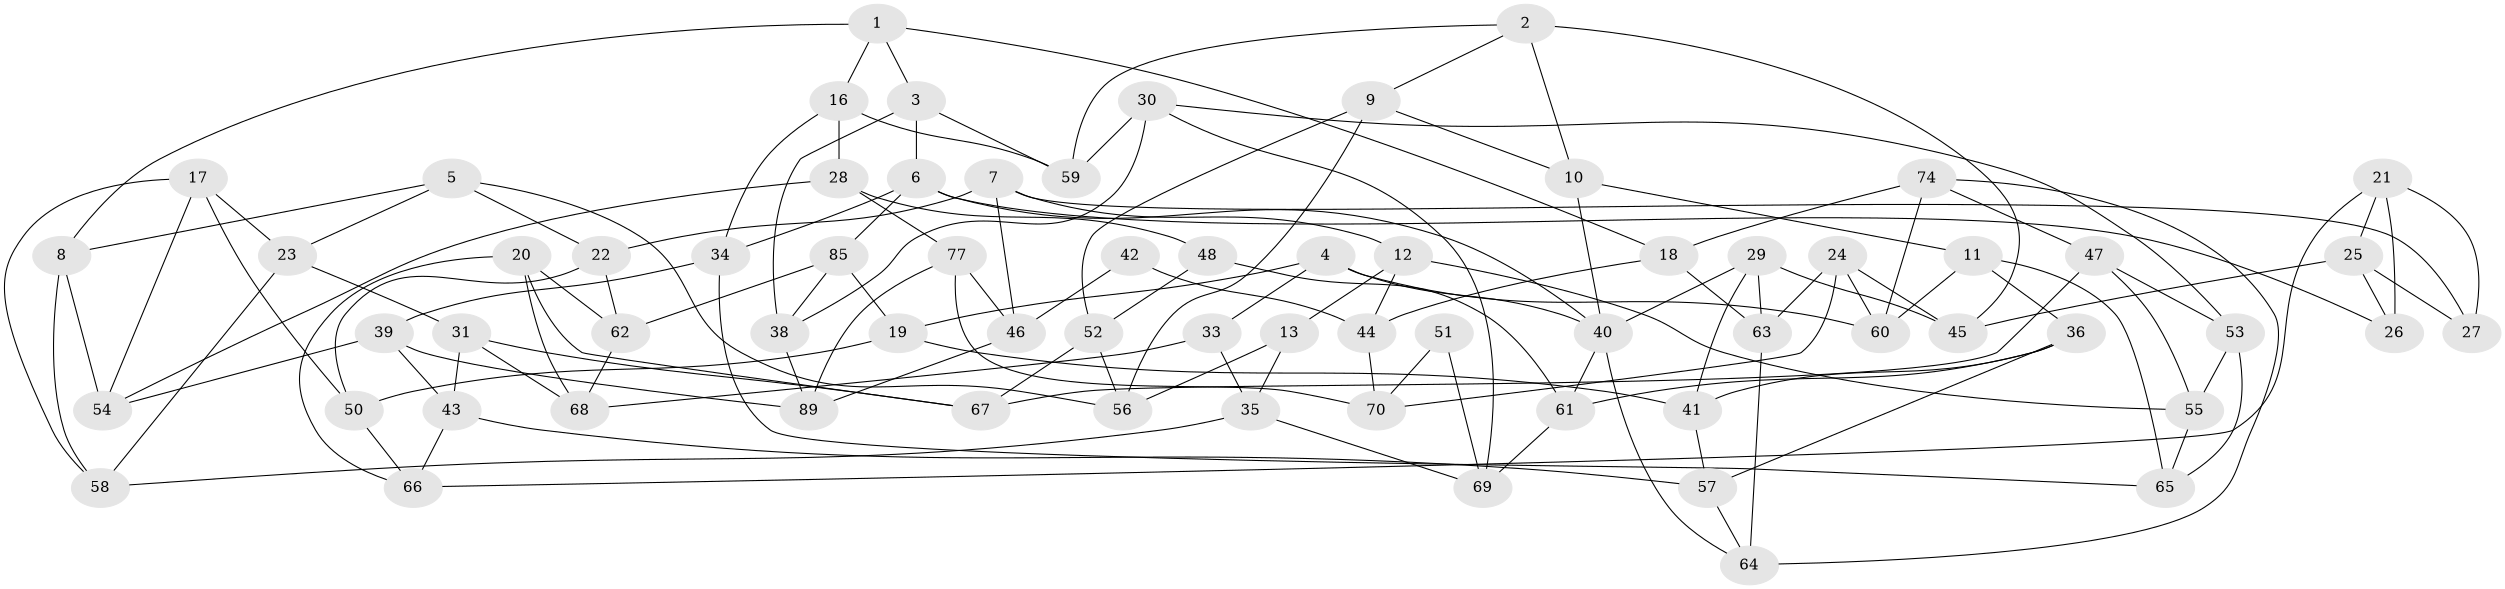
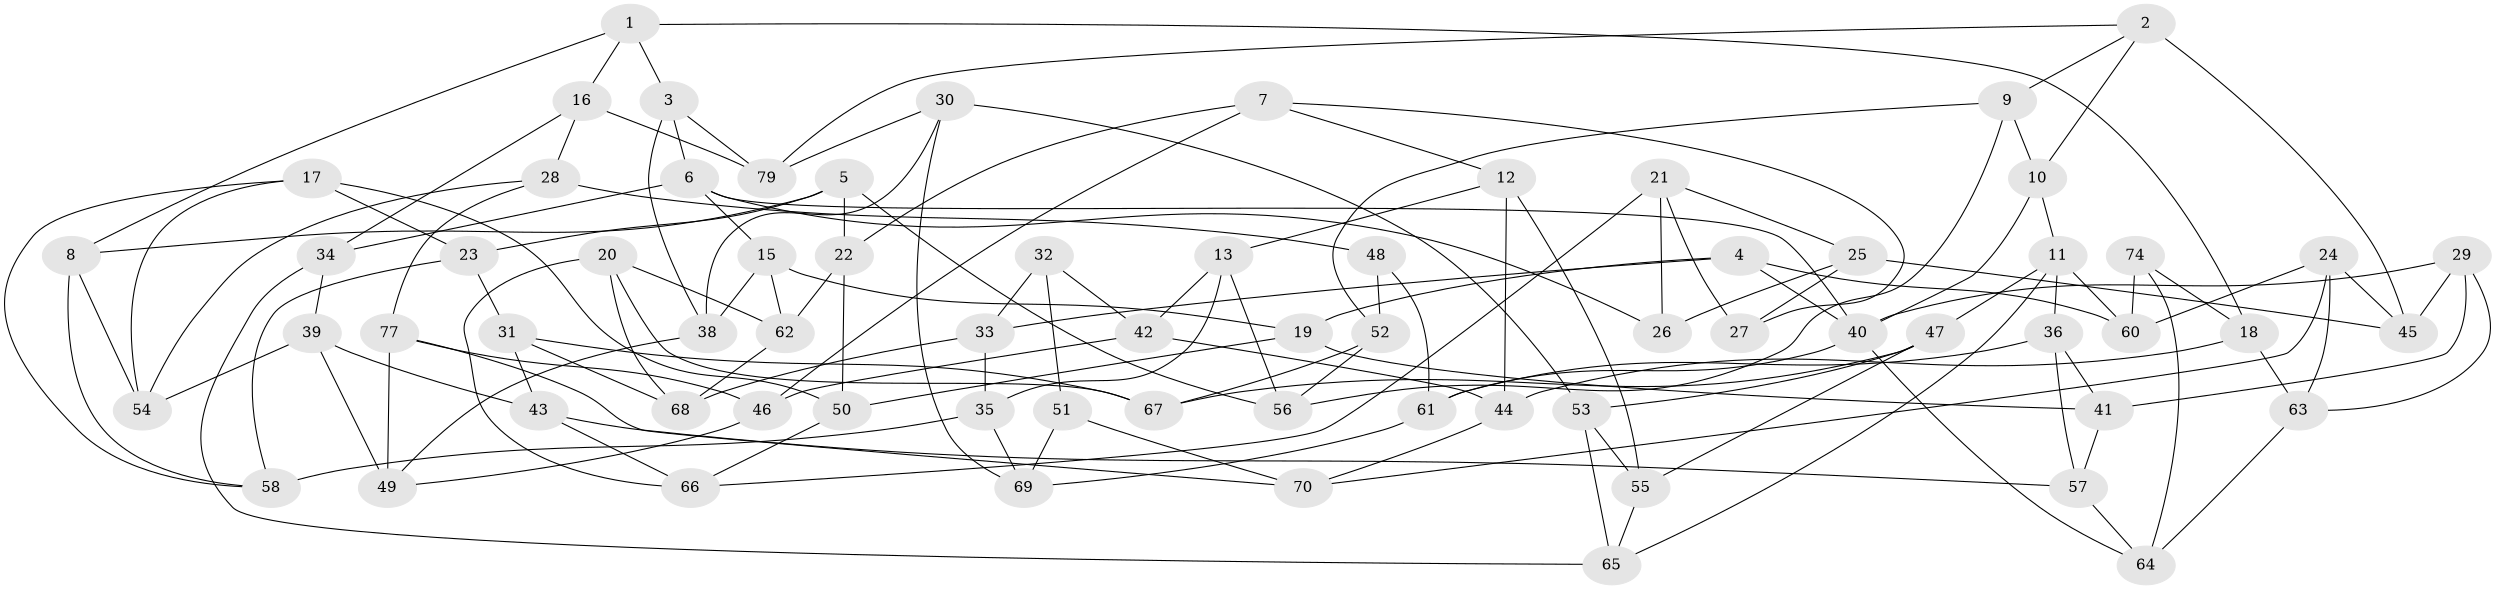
node "59": label "59" -> "79"
edge "74" -- "47": now "11" -- "47"
node "85": label "85" -> "15"
node "32": added
edge "13" -- "42": added
node "89": label "89" -> "49"
